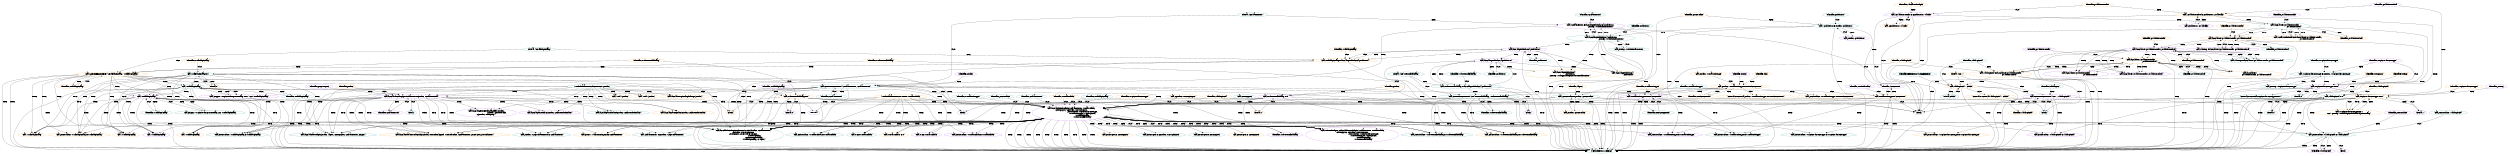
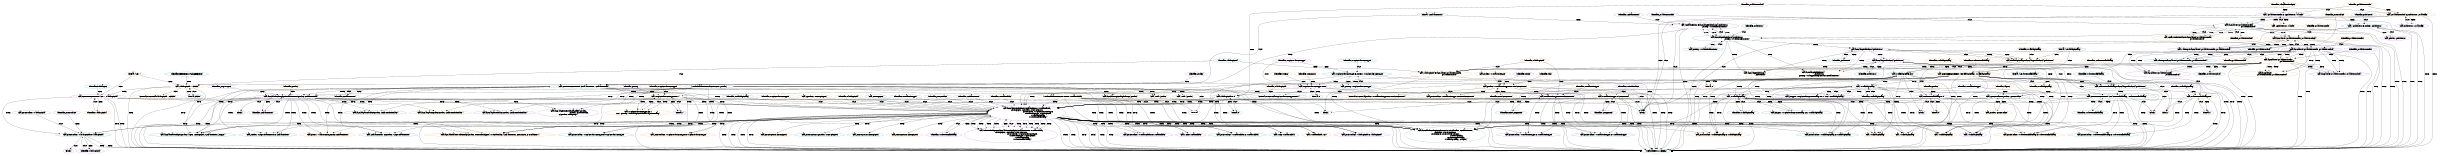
edge "(Call,*pu4_bitstrm_ofst = &ps_bitstrm->u4_ofst)" -> "(Identifier,SLICE_NAL)": now "(Call,*pu4_bitstrm_ofst = &ps_bitstrm->u4_ofst)" -> "(MethodReturn,WORD32)"
